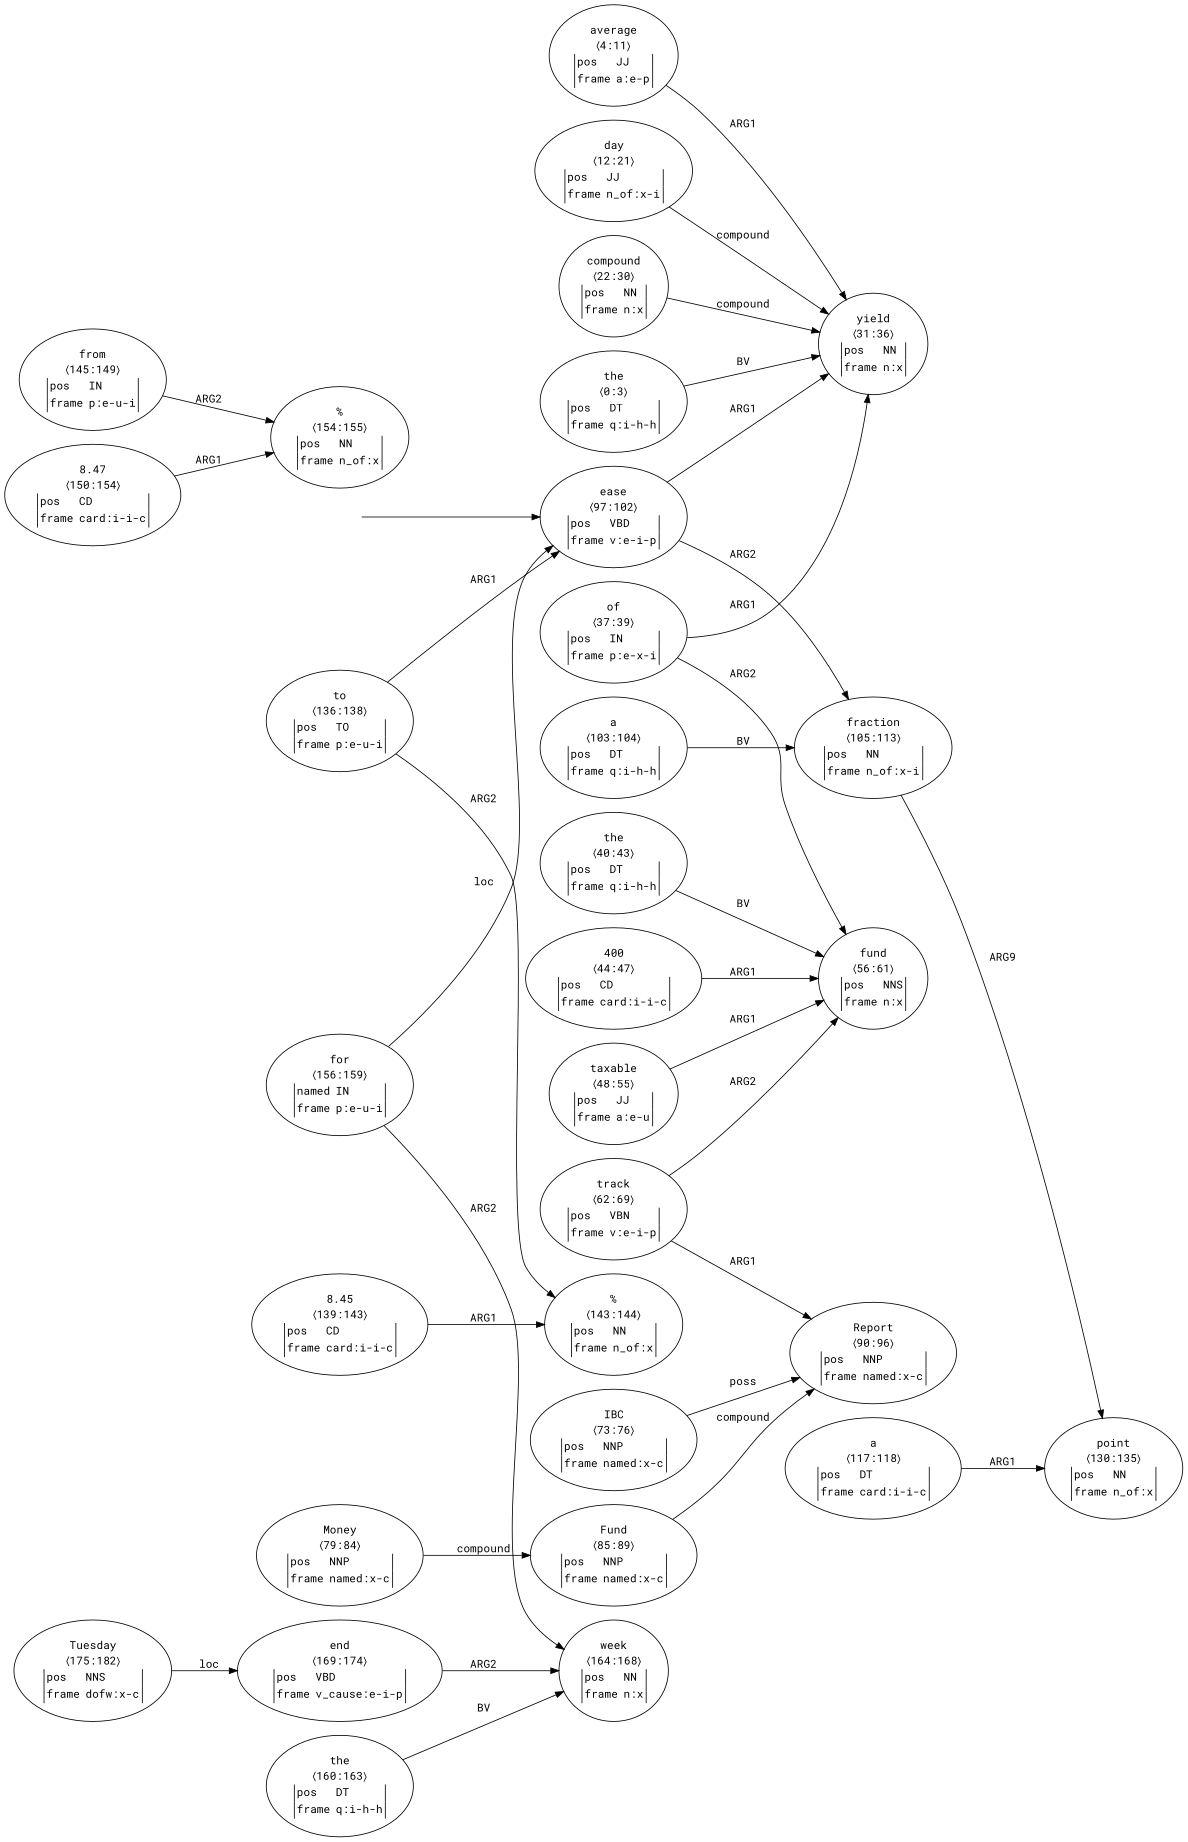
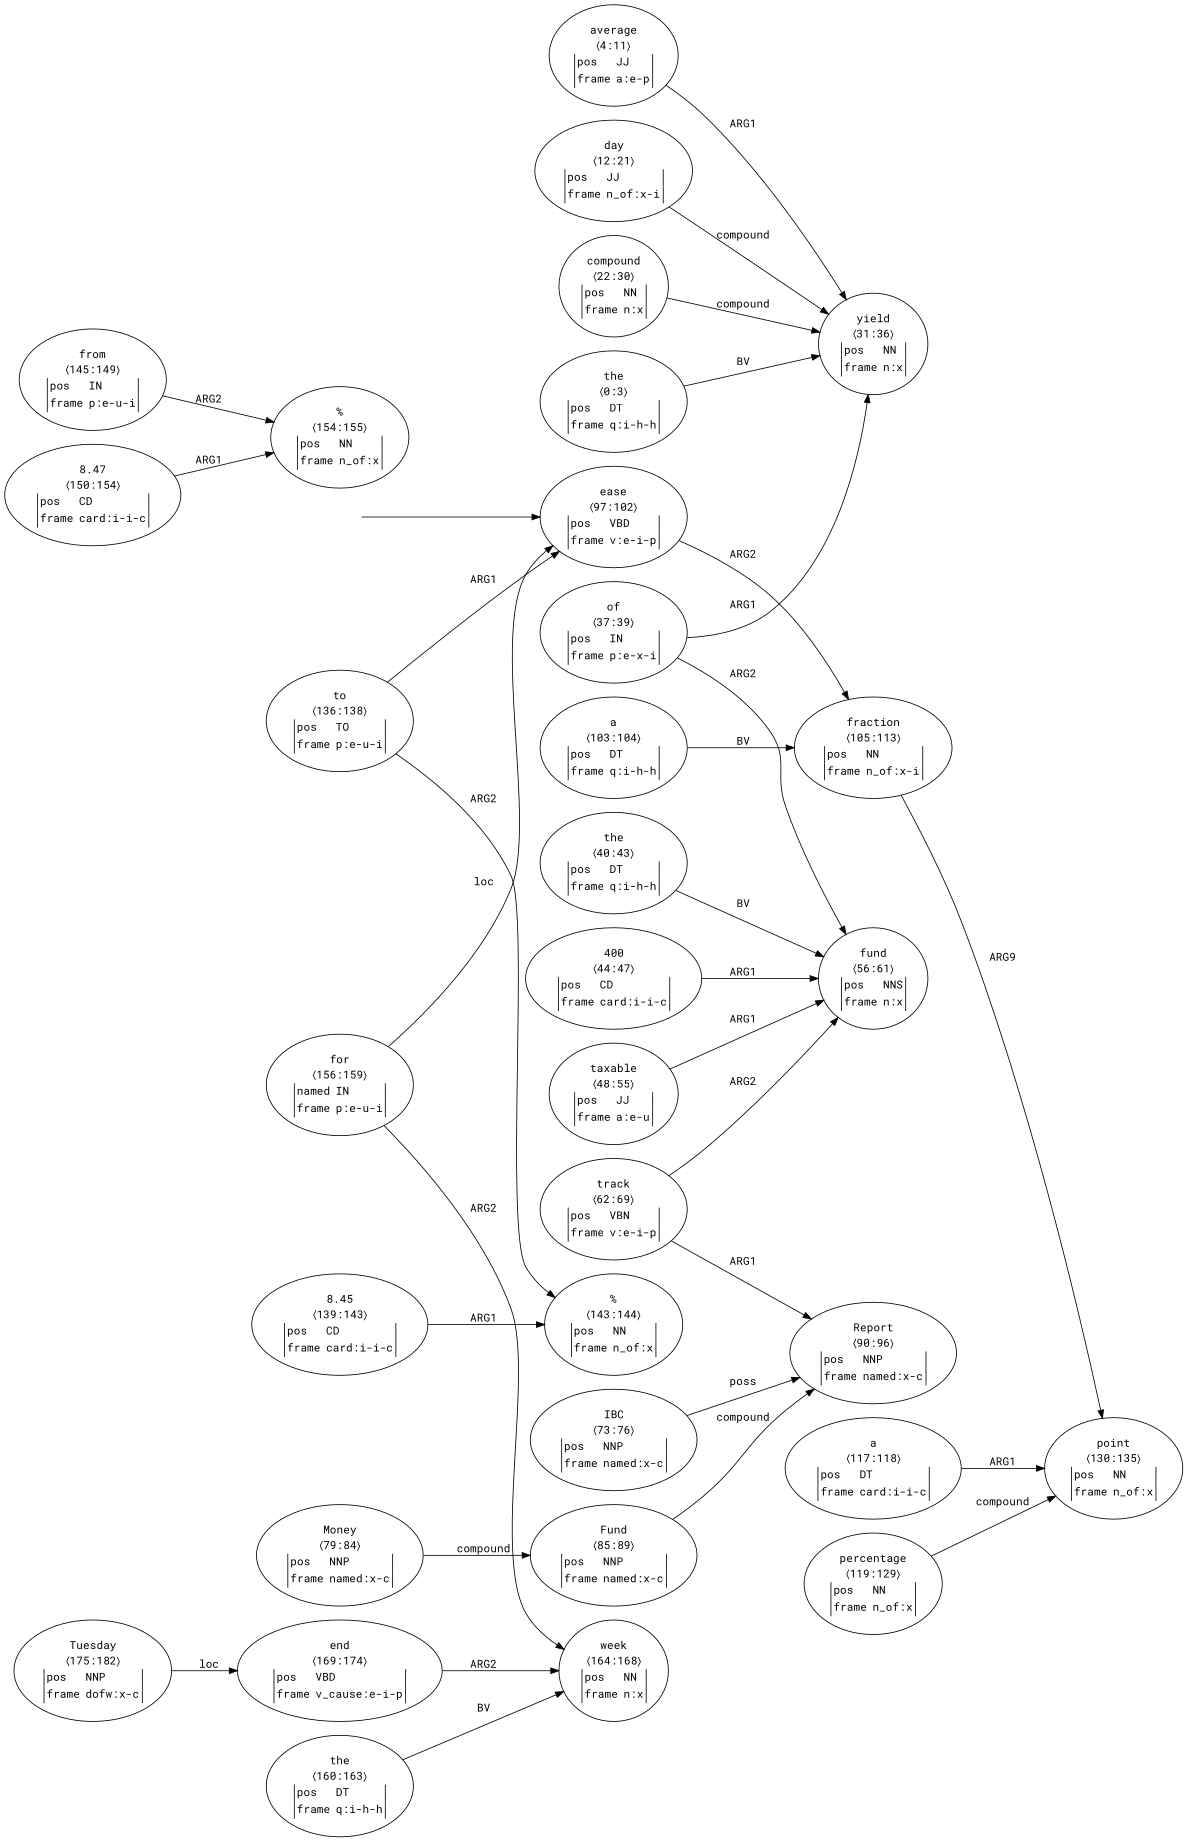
edge "ease" -> "yield": removed, label "ARG1"
node "percentage": added
node "Tuesday": text "NNS" -> "NNP"
